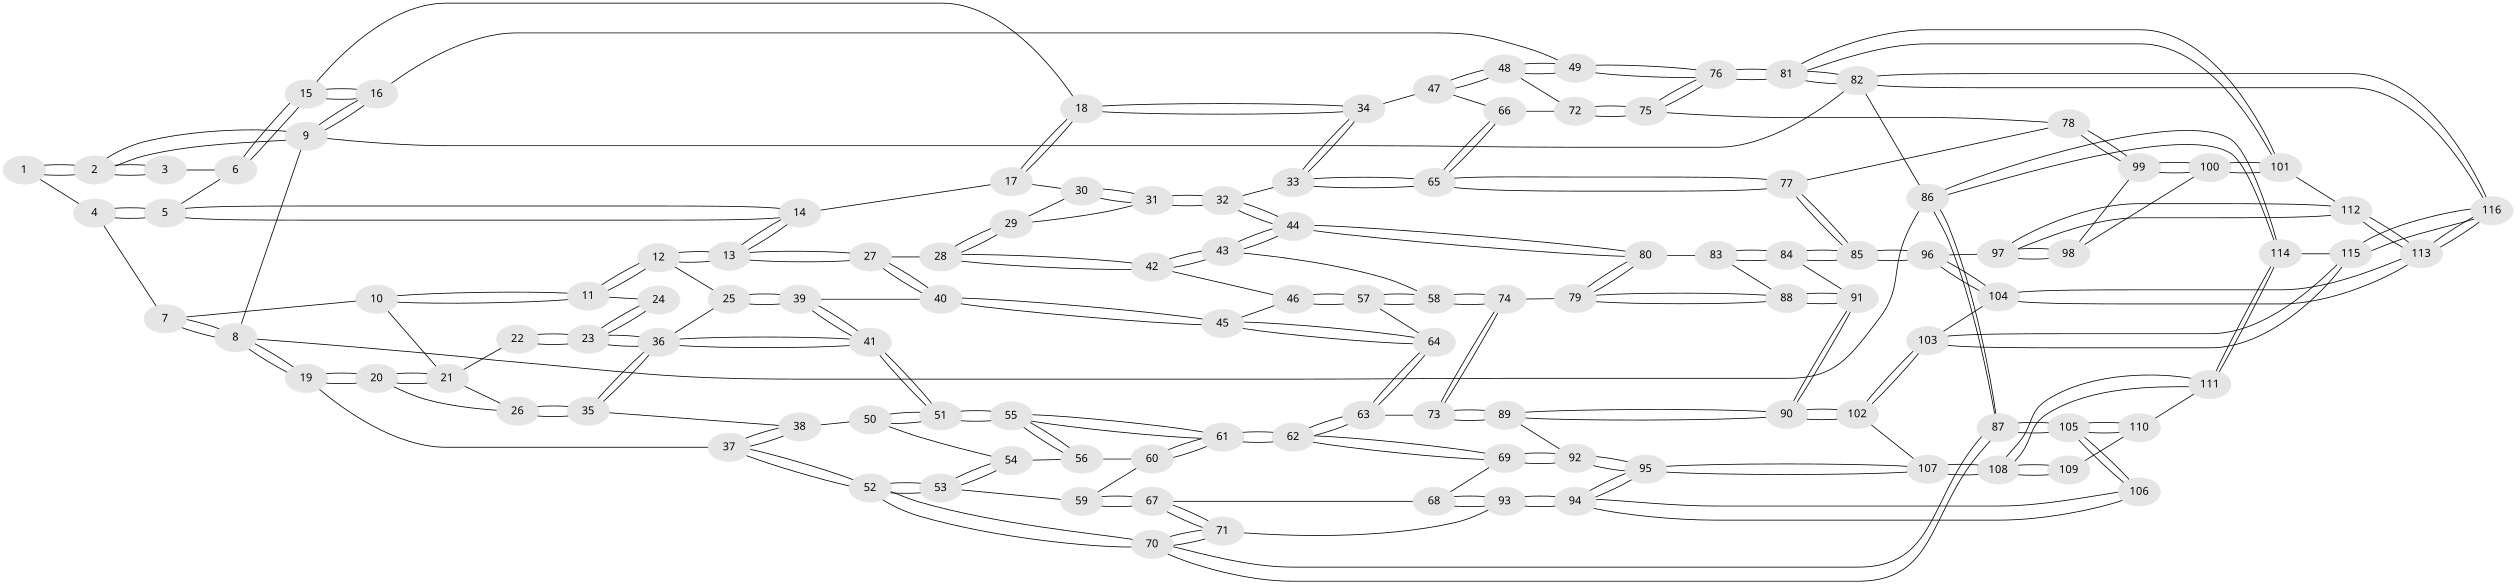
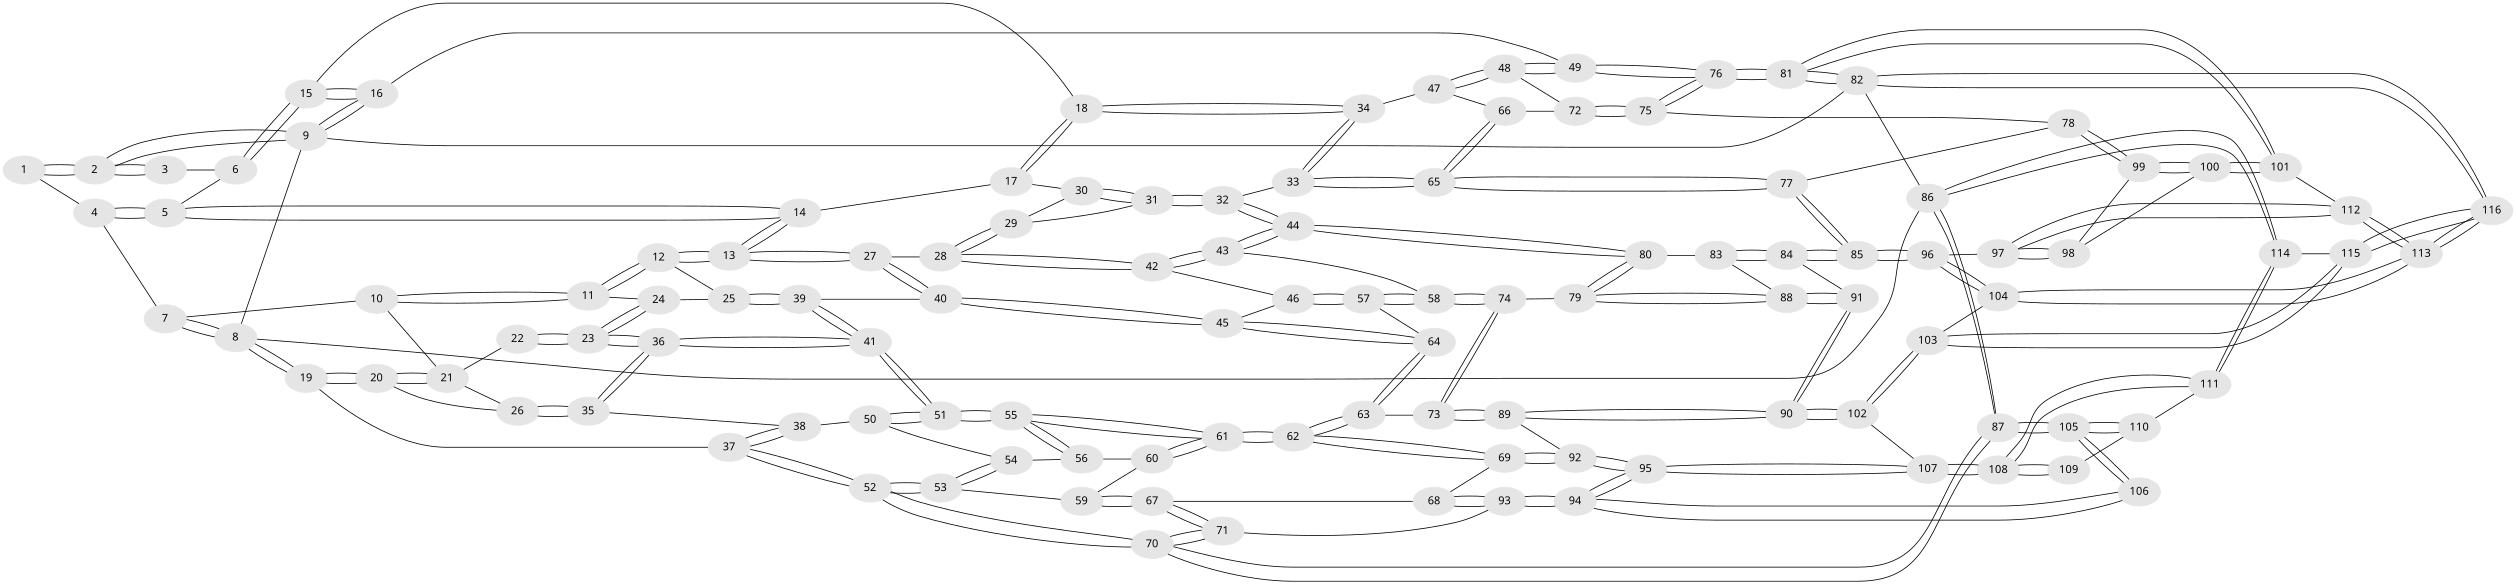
edge "25" -- "36": now "25" -- "24"
